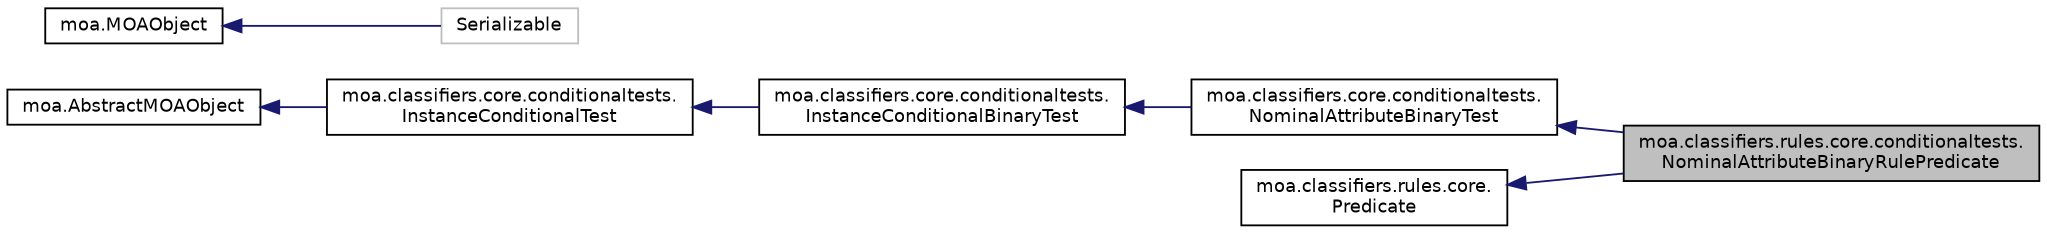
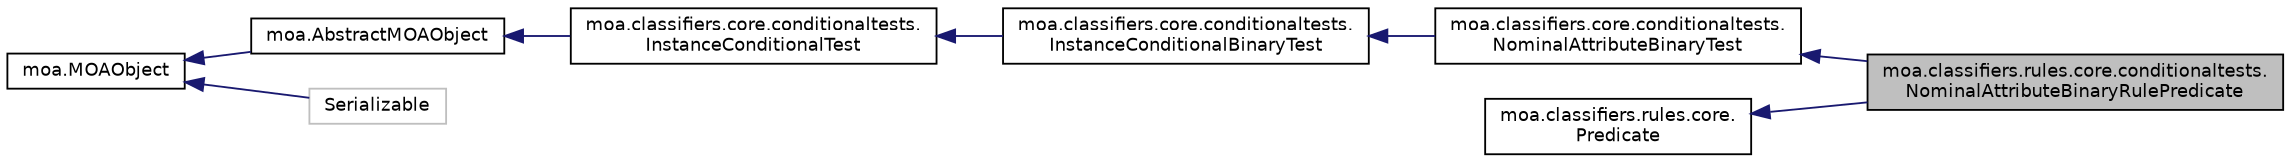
edge "moa.AbstractMOAObject" -> "moa.MOAObject": added
